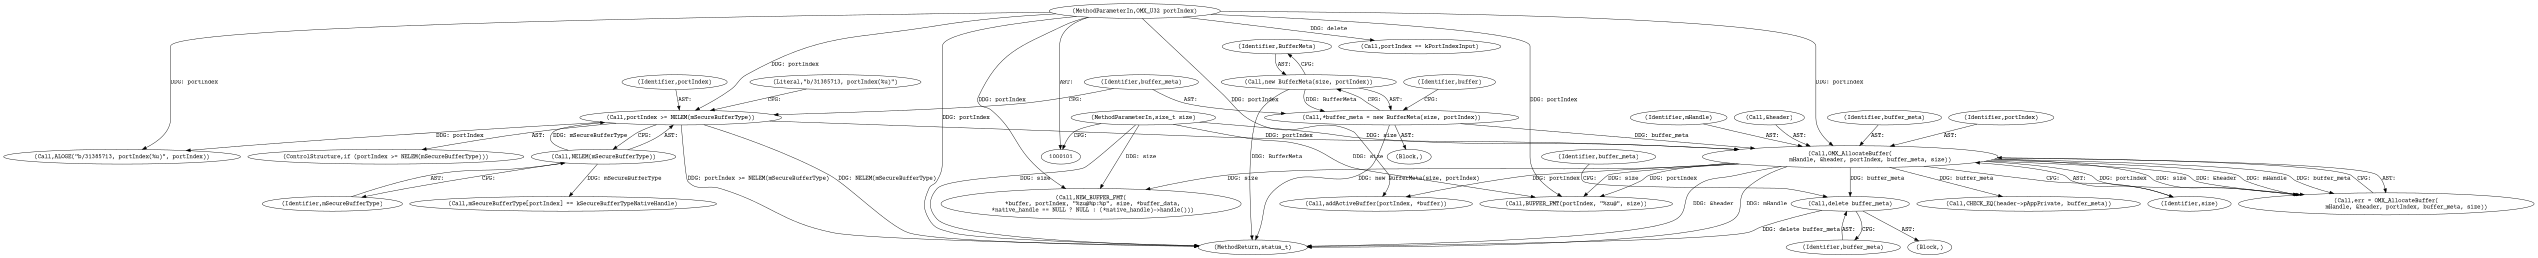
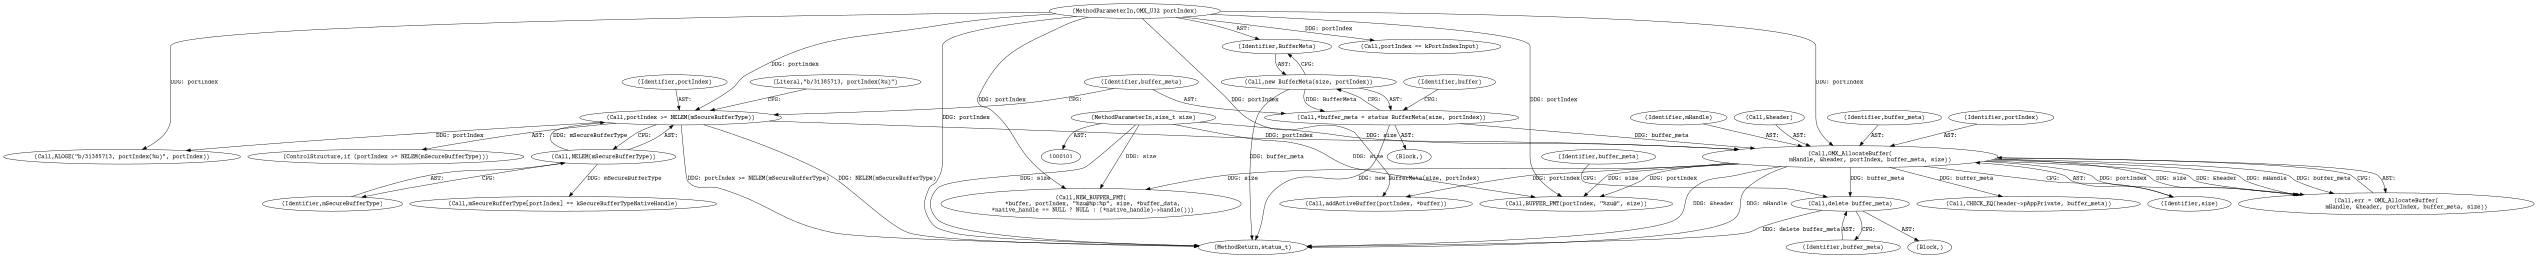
edge "(MethodParameterIn,OMX_U32 portIndex)" -> "(Call,portIndex == kPortIndexInput)": label "DDG: delete" -> "DDG: portIndex"
edge "(MethodParameterIn,OMX_U32 portIndex)" -> "1000101": now "(MethodParameterIn,OMX_U32 portIndex)" -> "(Identifier,BufferMeta)"
node "(Call,*buffer_meta = new BufferMeta(size, portIndex))": label "(Call,*buffer_meta = new BufferMeta(size, portIndex))" -> "(Call,*buffer_meta = status BufferMeta(size, portIndex))"
edge "(MethodParameterIn,size_t size)" -> "1000101": label "CFG: " -> "AST: "
edge "(Call,new BufferMeta(size, portIndex))" -> "(MethodReturn,status_t)": label "DDG: BufferMeta" -> "DDG: buffer_meta"
